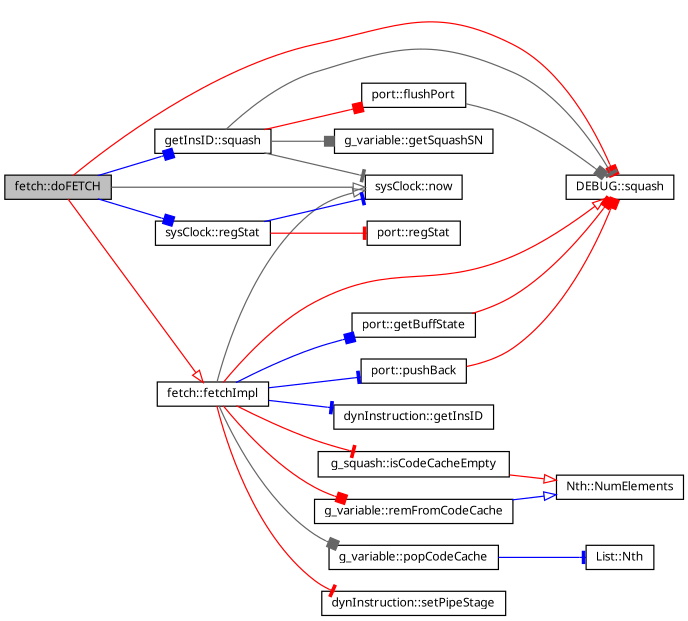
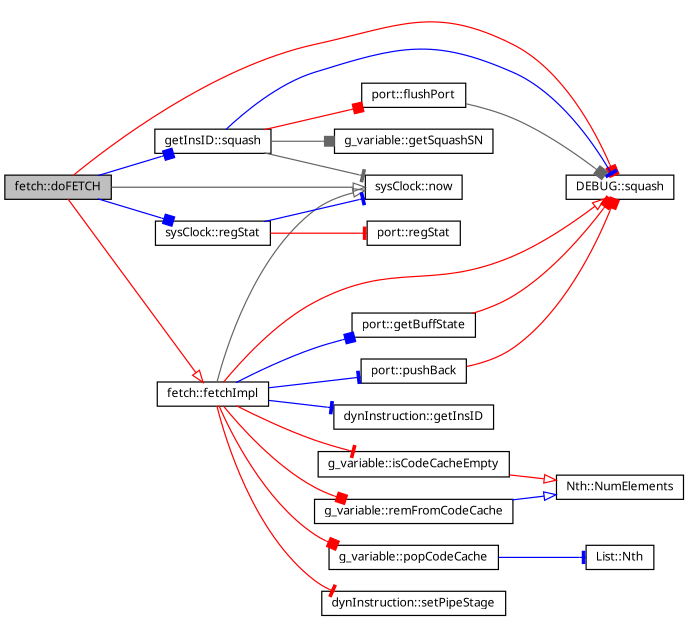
edge "getInsID::squash" -> "DEBUG::squash": color gray40 -> blue
node "g_squash::isCodeCacheEmpty": label "g_squash::isCodeCacheEmpty" -> "g_variable::isCodeCacheEmpty"
edge "fetch::fetchImpl" -> "g_variable::popCodeCache": color gray40 -> red
